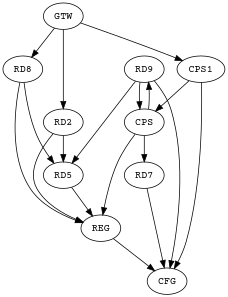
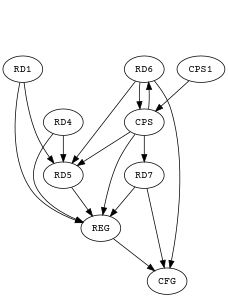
node "GTW": removed
node "RD8": label "RD8" -> "RD1"
node "RD9": label "RD9" -> "RD6"
node "RD2": label "RD2" -> "RD4"
edge "CPS" -> "RD5": added
edge "CPS1" -> "CFG": removed
edge "RD7" -> "REG": added
